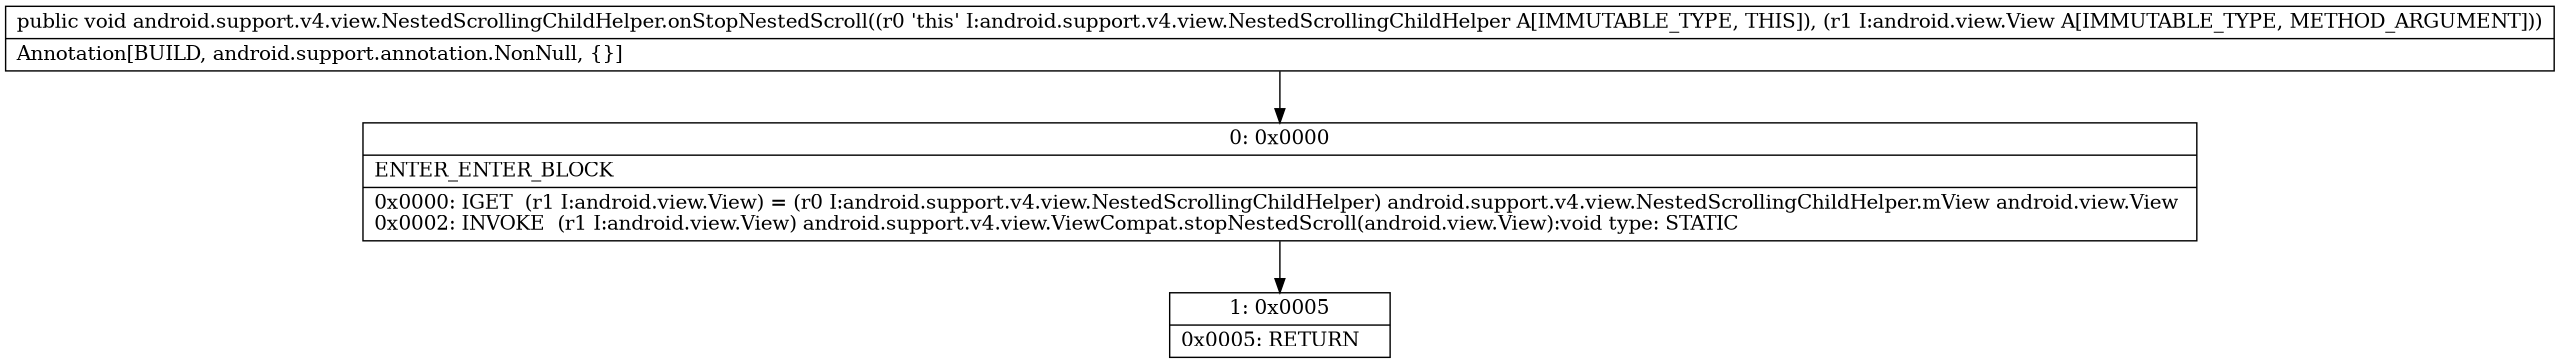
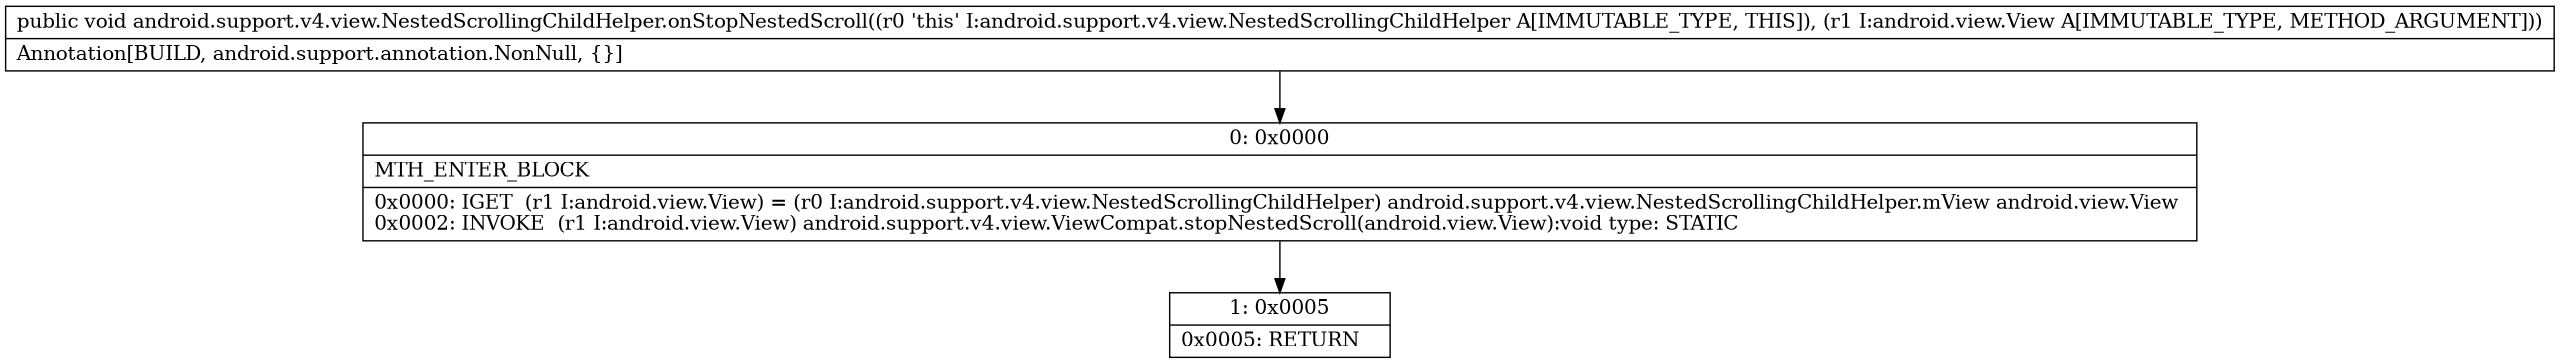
node "0: 0x0000": text "ENTER_ENTER_BLOCK" -> "MTH_ENTER_BLOCK"
